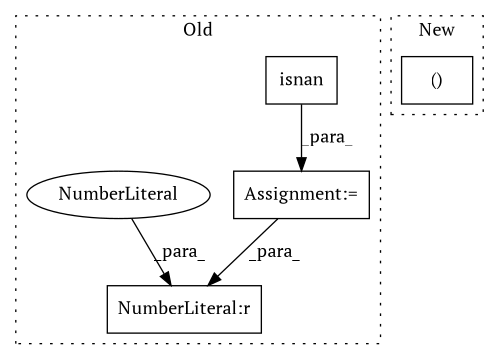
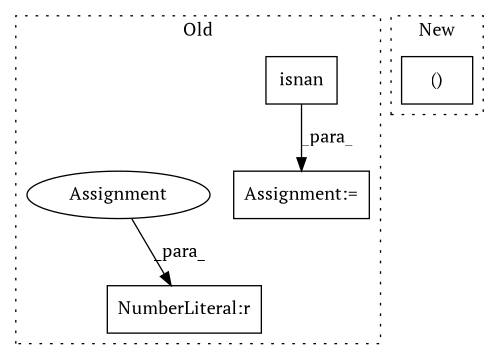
node "NumberLiteral": label "NumberLiteral" -> "Assignment"
edge "Assignment:=" -> "NumberLiteral:r": removed, label "_para_"
